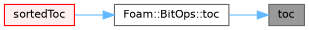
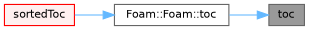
node "Foam::BitOps::toc": label "Foam::BitOps::toc" -> "Foam::Foam::toc"
